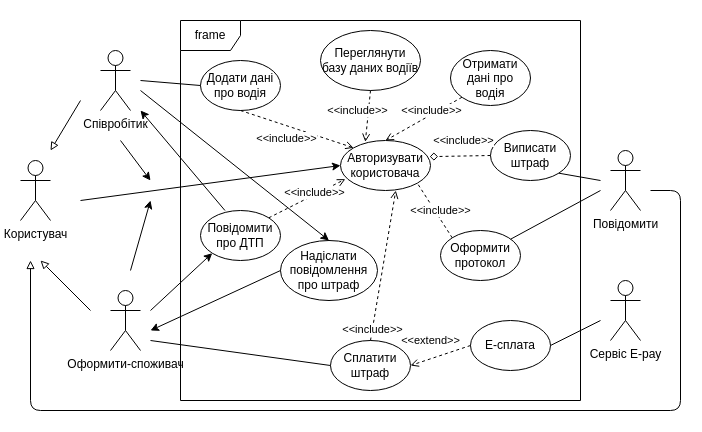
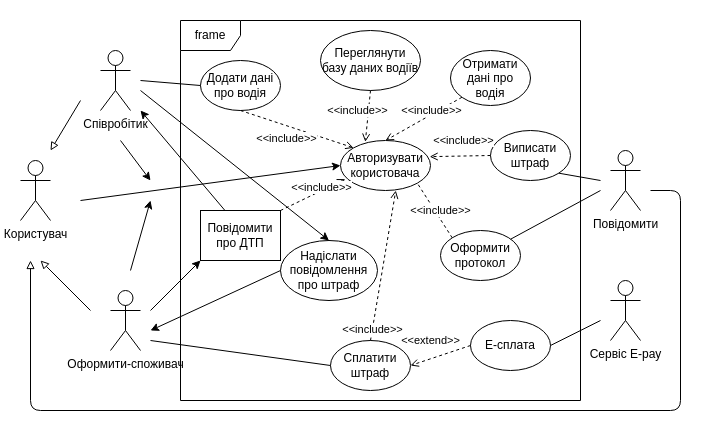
edge "Виписати штраф" -> "Авторизувати користовача": arrowhead diamond -> open
node "Повідомити про ДТП": shape ellipse -> rectangle
